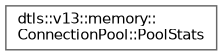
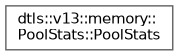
node "dtls::v13::memory:: ConnectionPool::PoolStats": label "dtls::v13::memory:: ConnectionPool::PoolStats" -> "dtls::v13::memory:: PoolStats::PoolStats"
